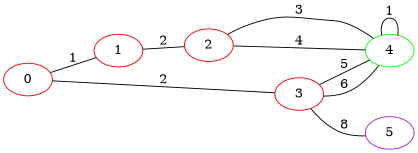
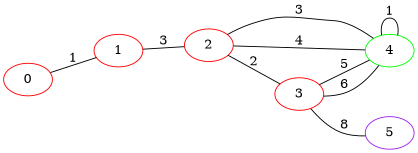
edge "2" -- "1": label "2" -> "3"
edge "0" -- "3": now "2" -- "3"
